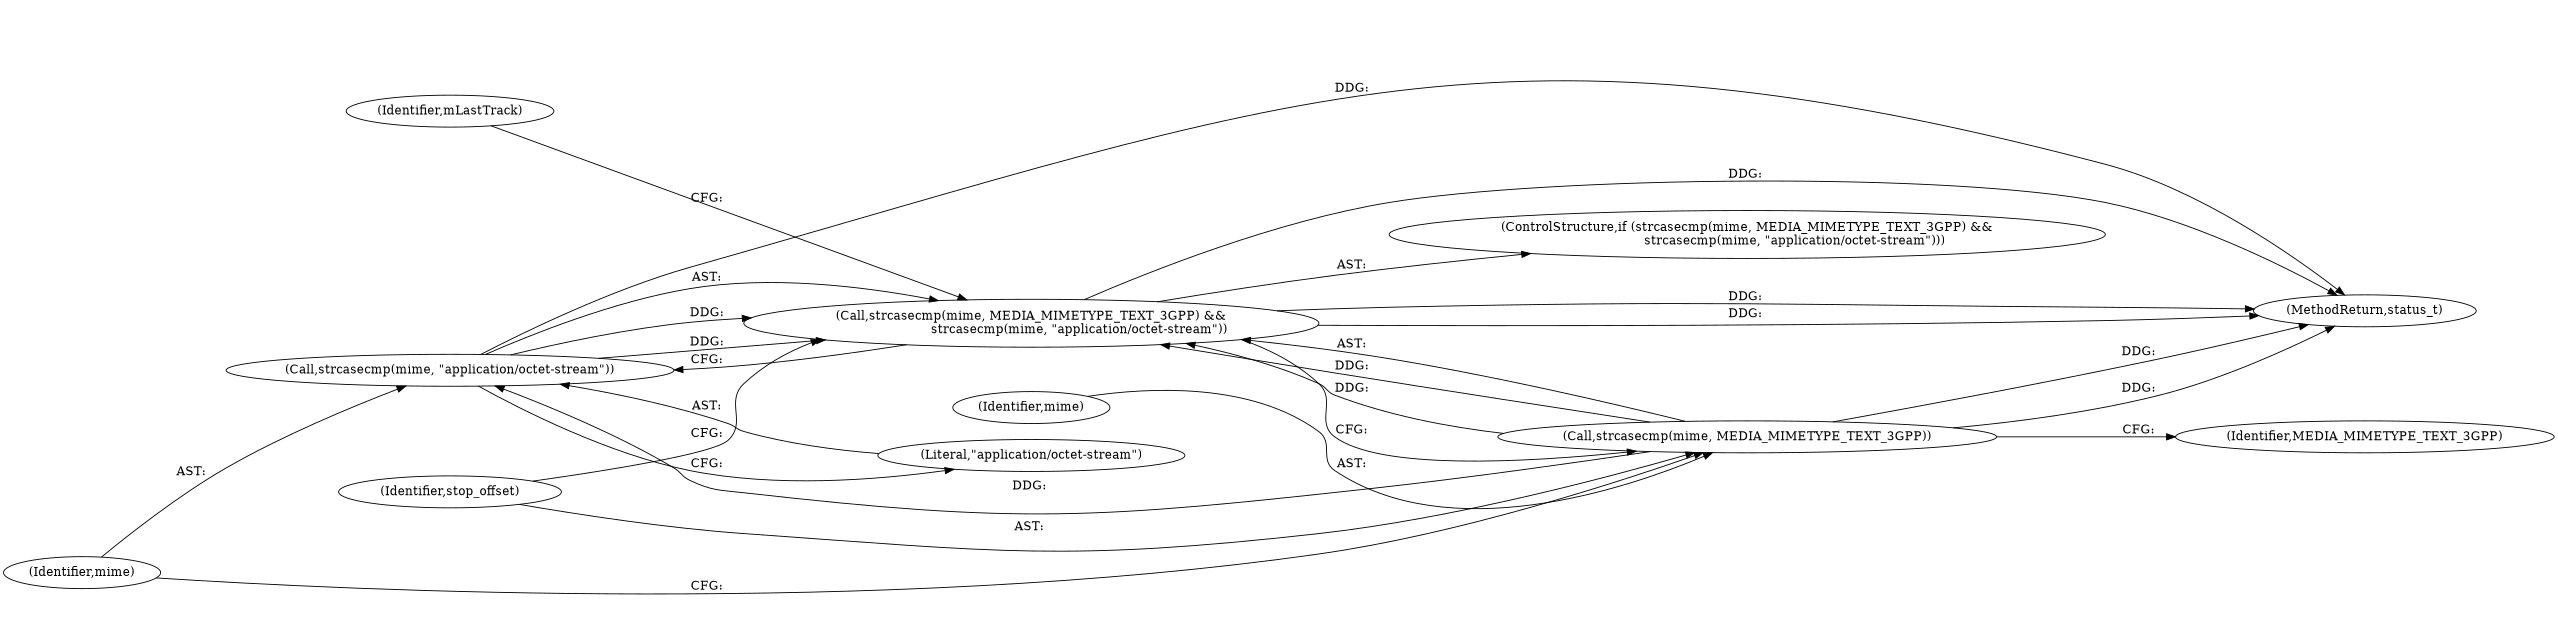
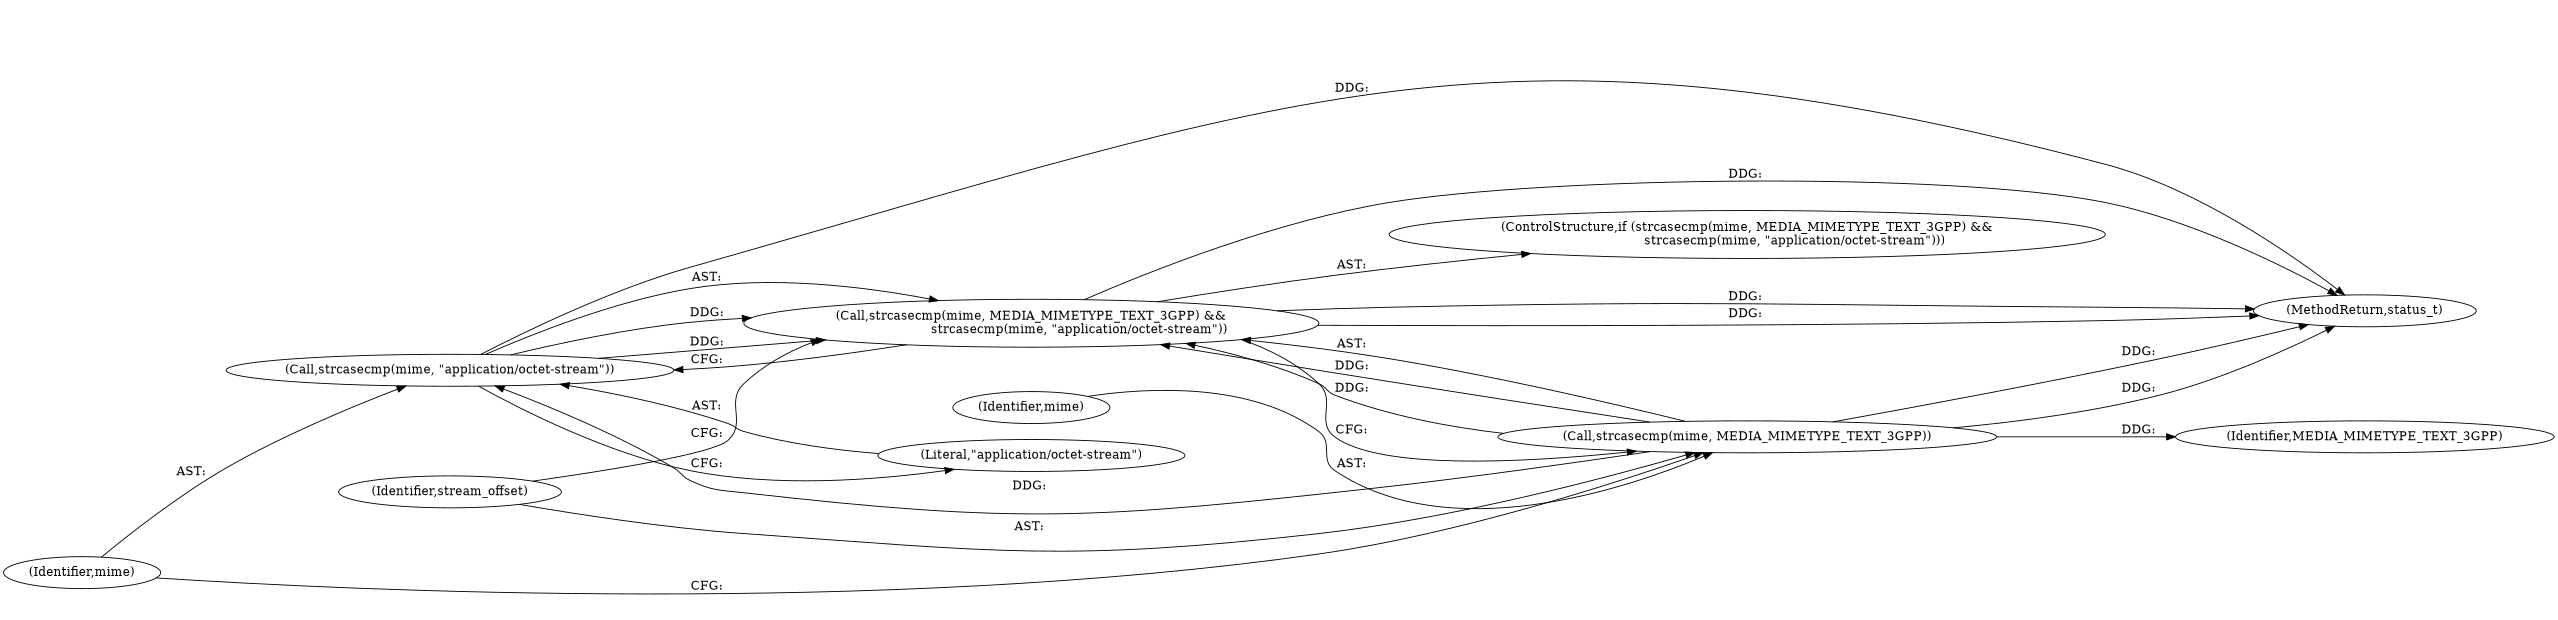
node "(Identifier,mLastTrack)": removed
edge "(Call,strcasecmp(mime, MEDIA_MIMETYPE_TEXT_3GPP))" -> "(Identifier,MEDIA_MIMETYPE_TEXT_3GPP)": label "CFG: " -> "DDG: "
node "(Identifier,stop_offset)": label "(Identifier,stop_offset)" -> "(Identifier,stream_offset)"
